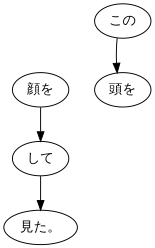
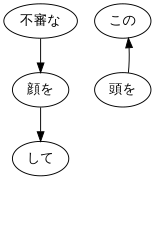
node "不審な": added
edge "この" -> "頭を": reversed
node "見た。": removed
